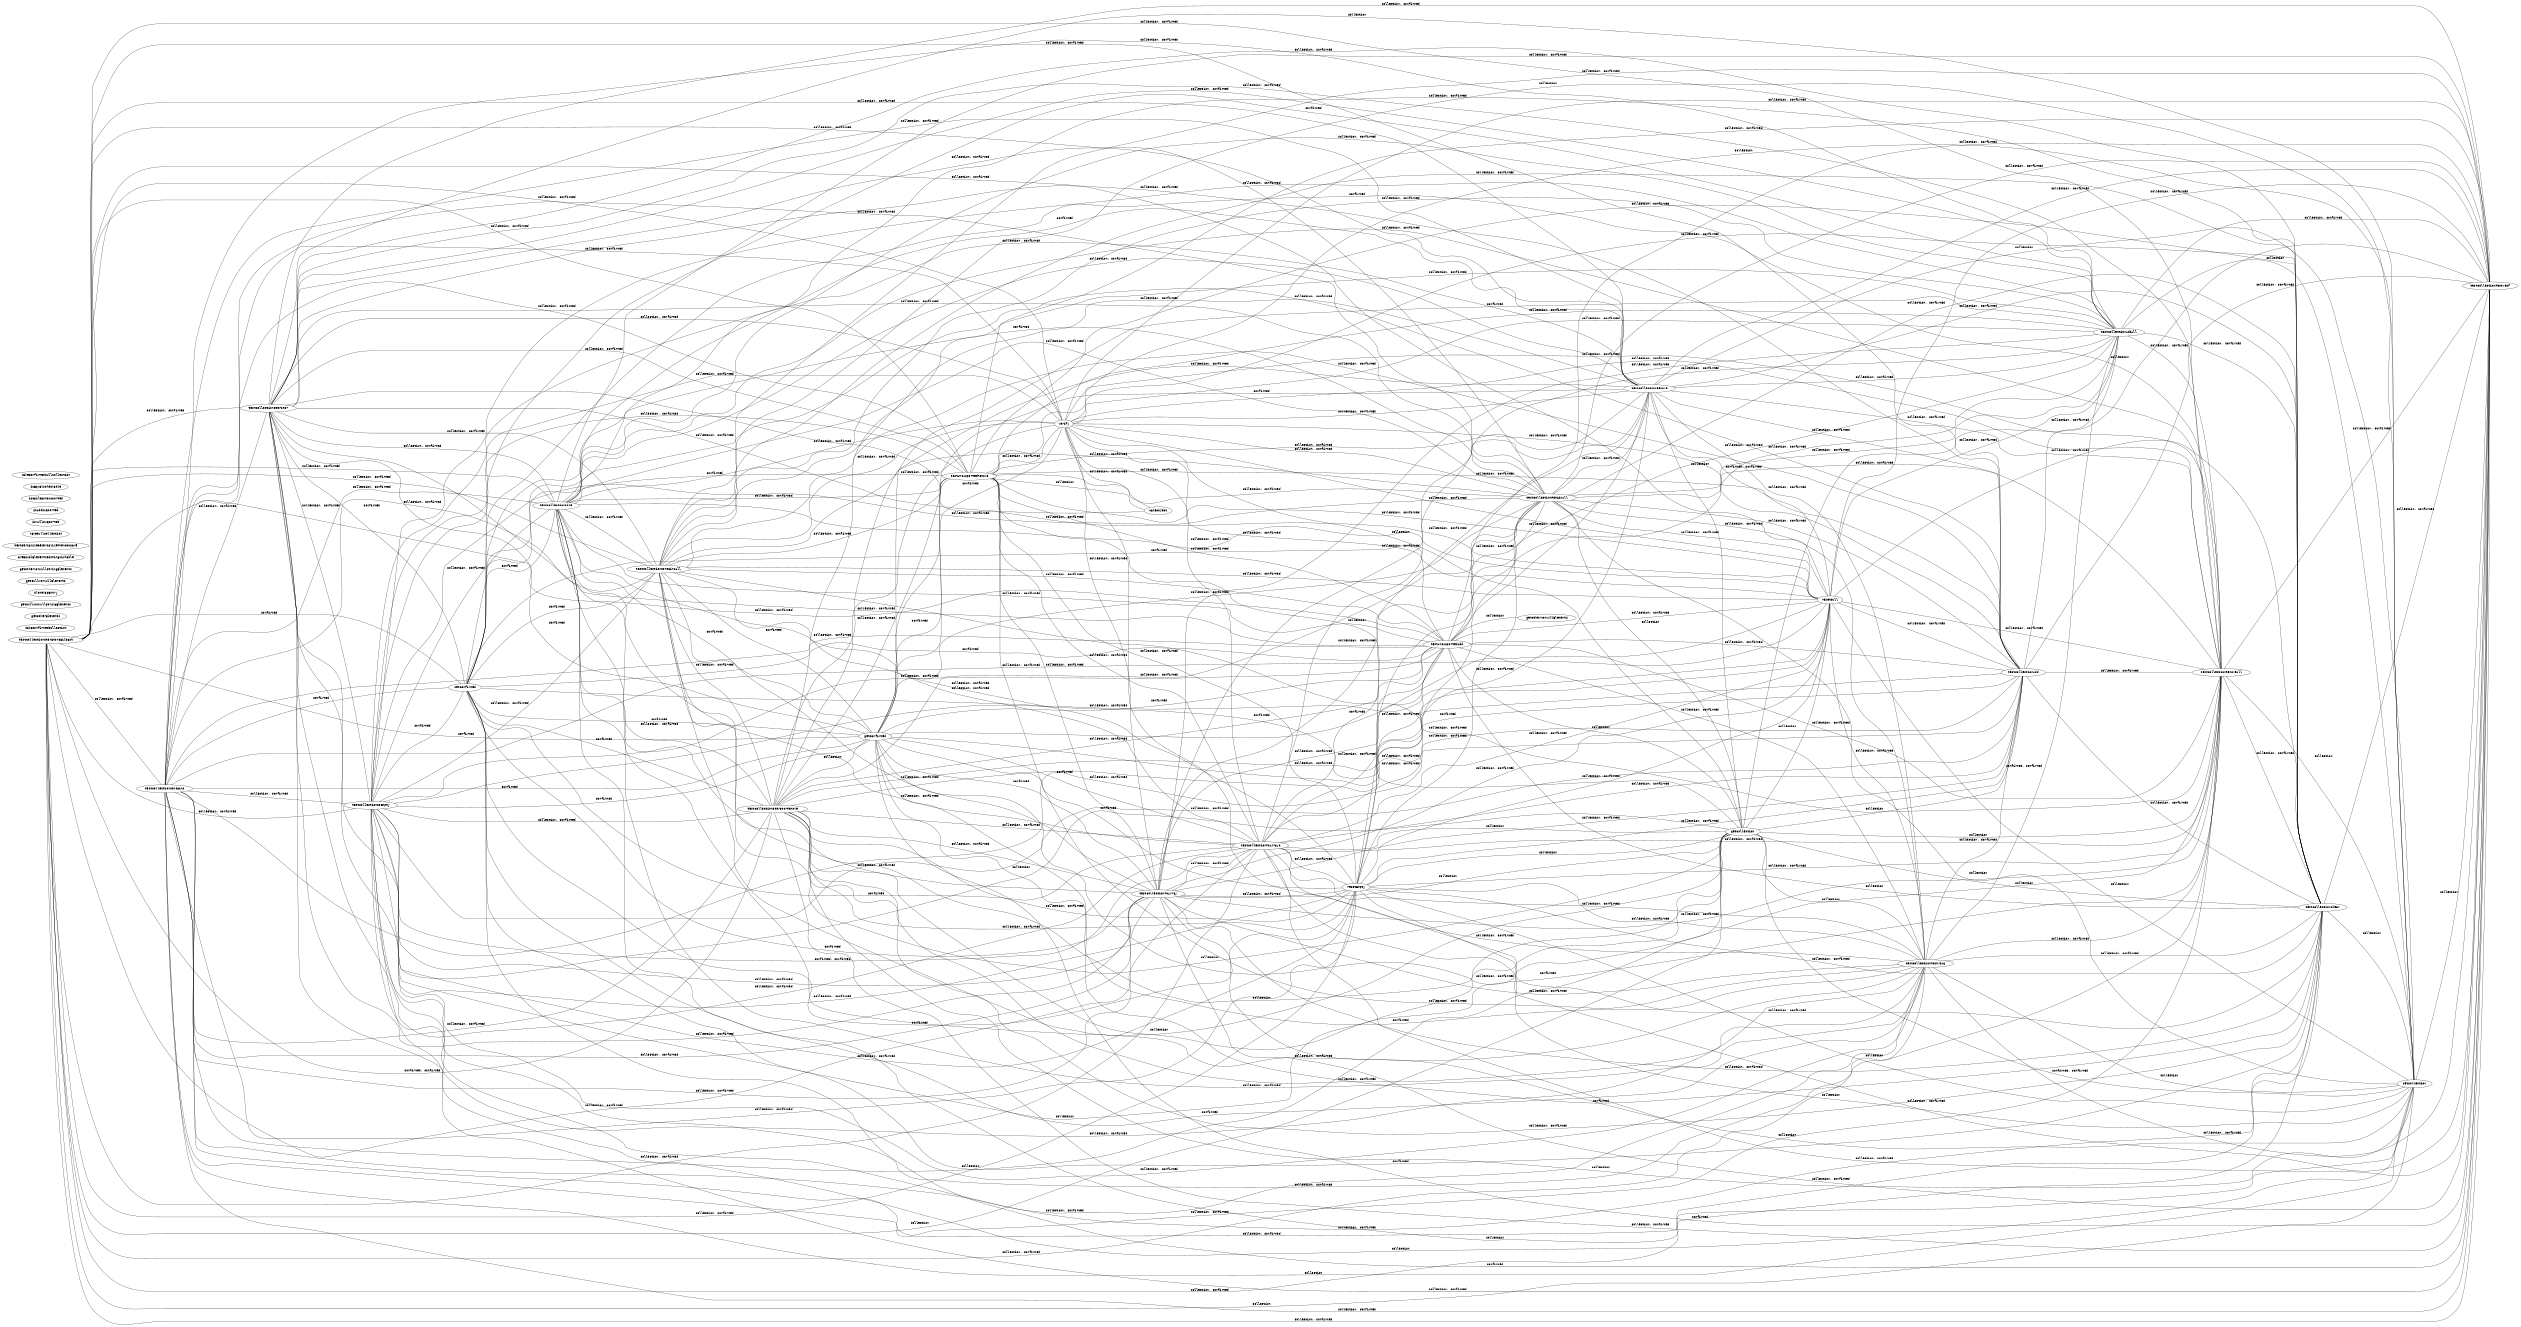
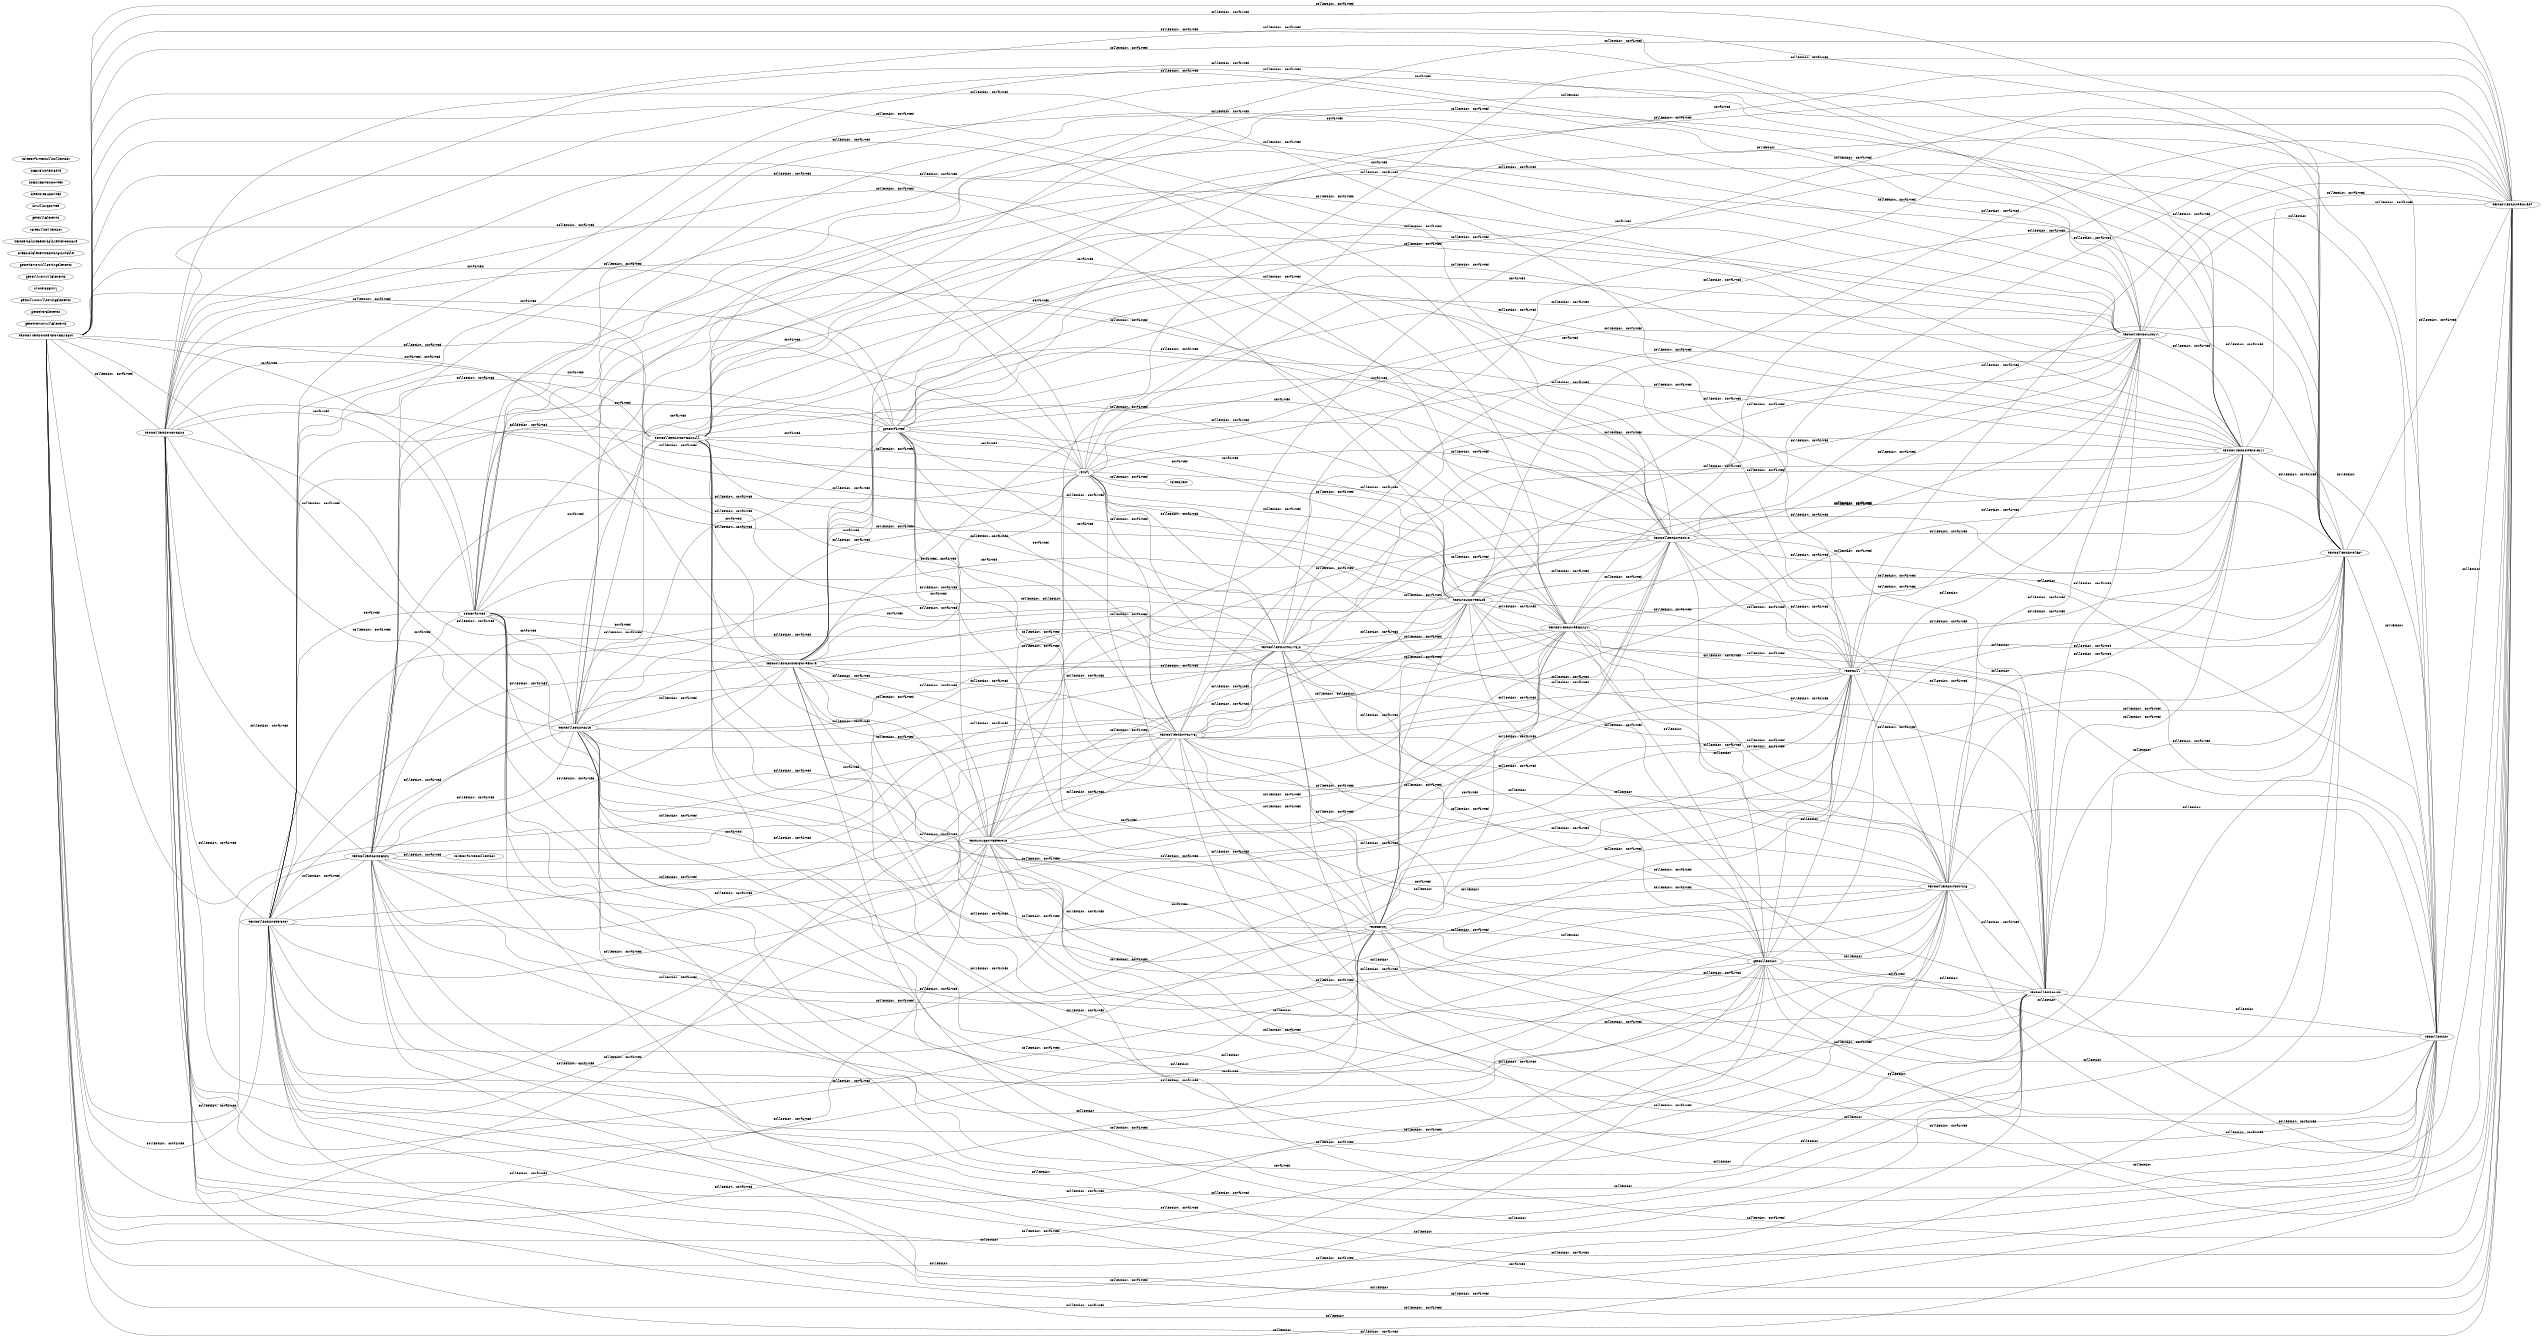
edge "testCollectionAddAll" -- "testCollectionIteratorFailFast": added, label "collection, confirmed"
node "isRemoveSupported": added
node "getFullElements": added
edge "verify" -- "setConfirmed": added, label "confirmed"
edge "testCollectionIterator" -- "makeObject": now "testCollectionIterator" -- "testCollectionIteratorRemove"
edge "testCollectionRemove" -- "resetFull": label " confirmed, confirmed" -> " collection, confirmed"
edge "testUnsupportedRemove" -- "makeObject": now "testUnsupportedRemove" -- "setCollection"
node "isAddSupported": removed
edge "testCollectionRetainAll" -- "getConfirmed": label " collection, confirmed" -> " confirmed"
edge "testCollectionSize" -- "testUnsupportedAdd": label " collection, confirmed" -> " collection, collection"
edge "getOtherNonNullElements" -- "testUnsupportedAdd": now "setCollection" -- "testUnsupportedAdd"
edge "testCollectionAddAll" -- "getCollection": added, label "collection"
edge "testUnsupportedAdd" -- "testCollectionToArray": label " collection, confirmed" -> " collection, collection"
edge "getConfirmed" -- "testCollectionIteratorRemove": label " collection" -> " confirmed"
edge "testCollectionAddAll" -- "testCollectionToString": label " confirmed, confirmed" -> " collection, confirmed"
edge "testCollectionContainsAll" -- "testCollectionToArray": label " collection, confirmed" -> " confirmed, confirmed"
edge "testCollectionAdd" -- "getCollection": label " collection" -> " confirmed"
edge "testUnsupportedAdd" -- "testCollectionClear": label " collection" -> " collection, confirmed"
edge "testCollectionIsEmpty" -- "testCollectionToArray2": label " confirmed, confirmed" -> " collection, confirmed"
edge "testCollectionAdd" -- "setCollection": added, label "collection"
edge "setConfirmed" -- "resetEmpty": label " confirmed" -> " collection, confirmed"
edge "getCollection" -- "setCollection": label " confirmed, confirmed" -> " collection"
edge "testCollectionIsEmpty" -- "testCollectionClear": now "testCollectionIsEmpty" -- "makeConfirmedCollection"
